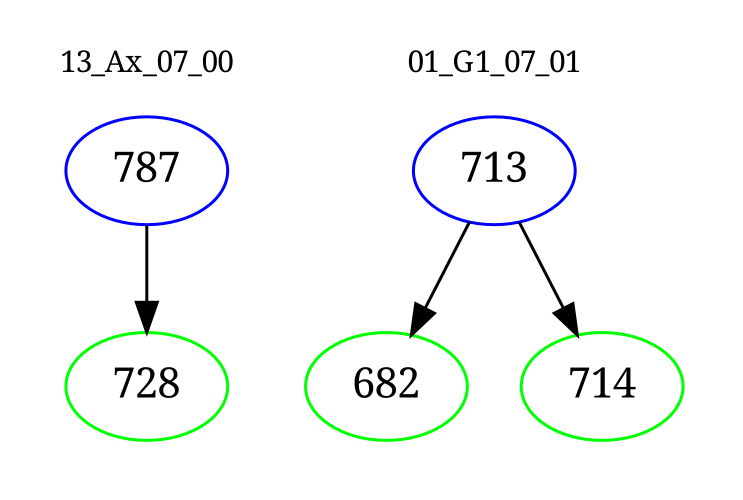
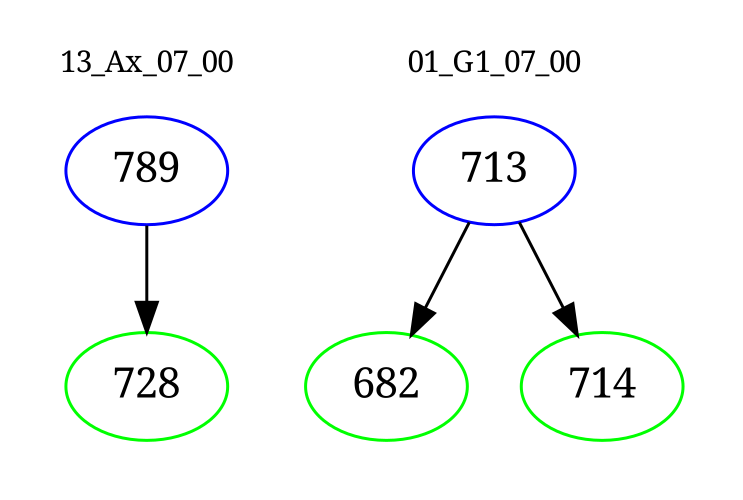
cluster "01_G1_07_01": label "01_G1_07_01" -> "01_G1_07_00"
node "787": label "787" -> "789"
